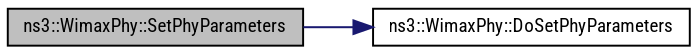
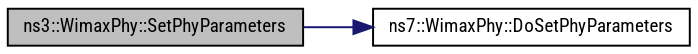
node "ns3::WimaxPhy::DoSetPhyParameters": label "ns3::WimaxPhy::DoSetPhyParameters" -> "ns7::WimaxPhy::DoSetPhyParameters"
